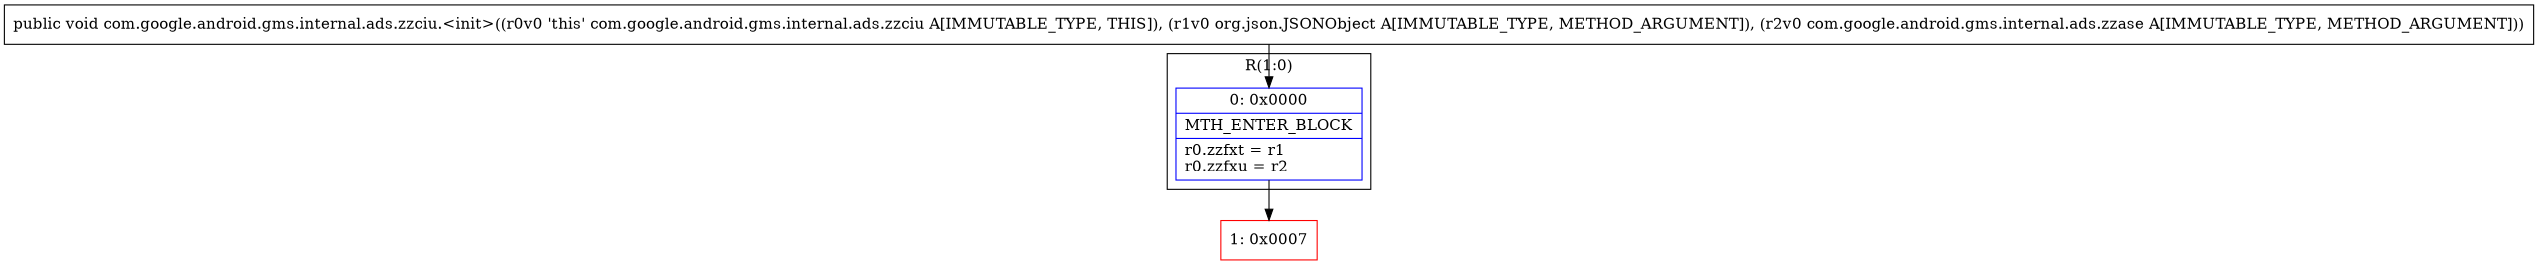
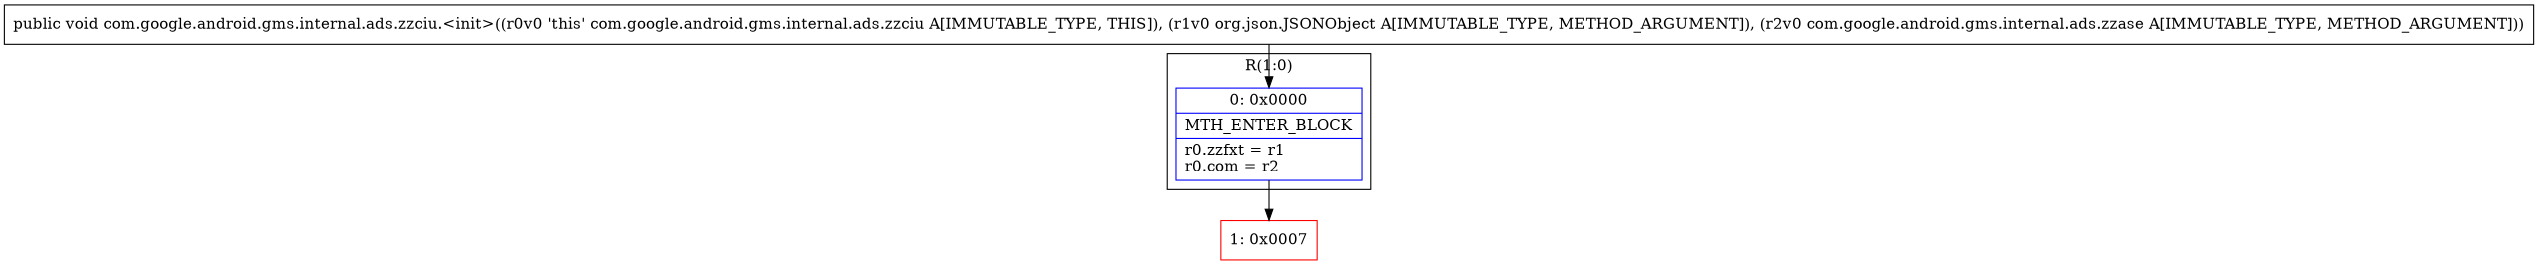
node "0: 0x0000": text "r0.zzfxu = r2" -> "r0.com = r2"
